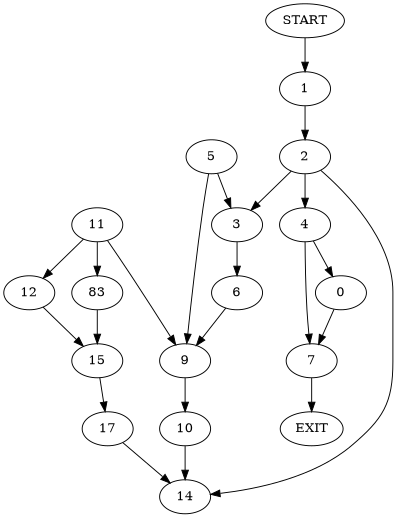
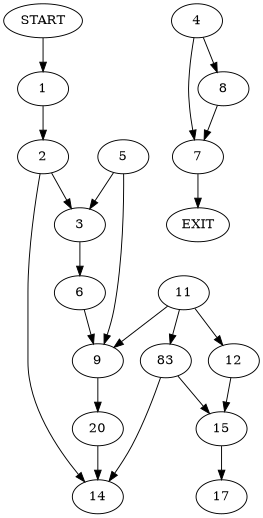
edge "2" -> "4": removed
node "0": label "0" -> "8"
node "10": label "10" -> "20"
edge "17" -> "14": now "83" -> "14"
